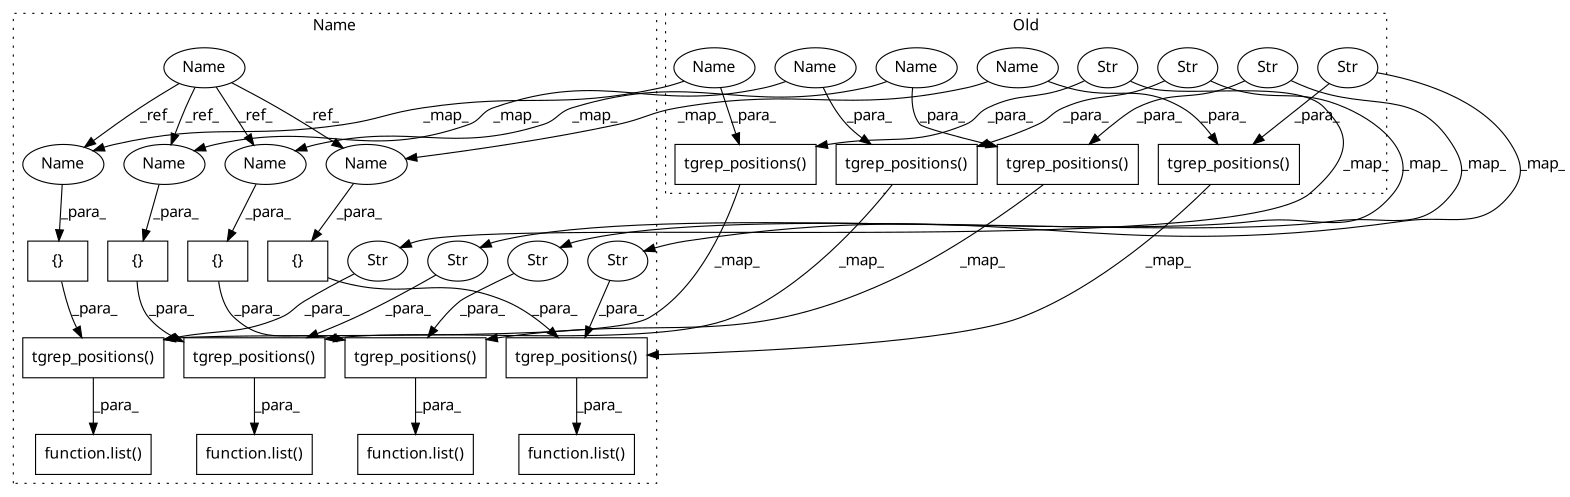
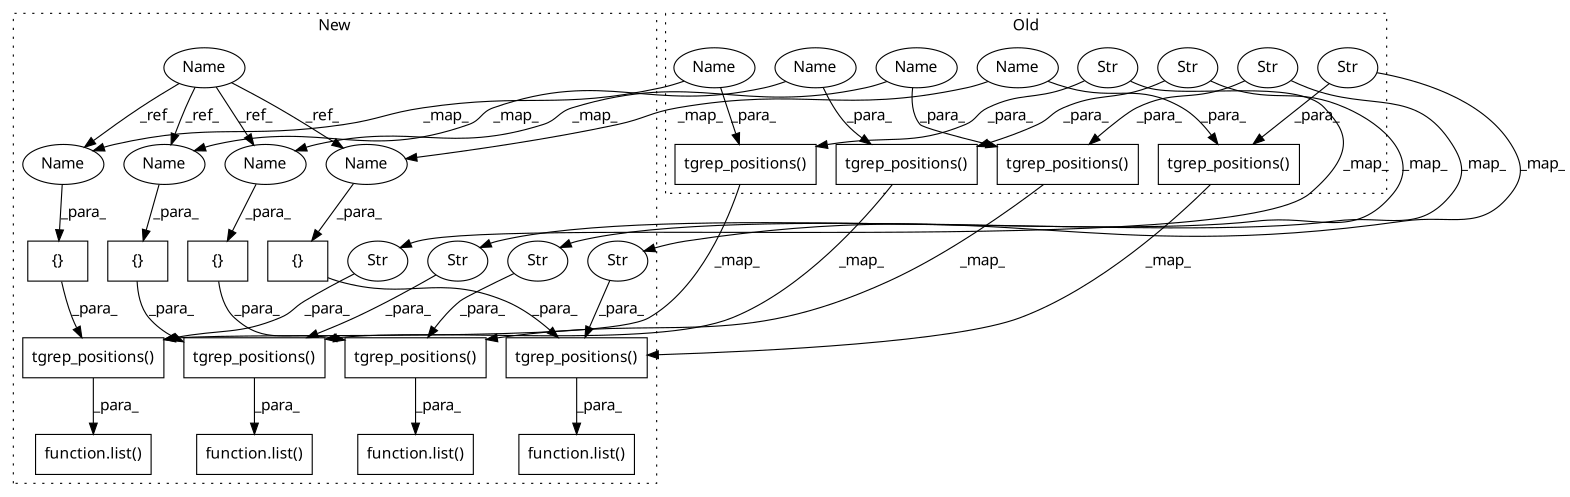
cluster "Name": label "Name" -> "New"
